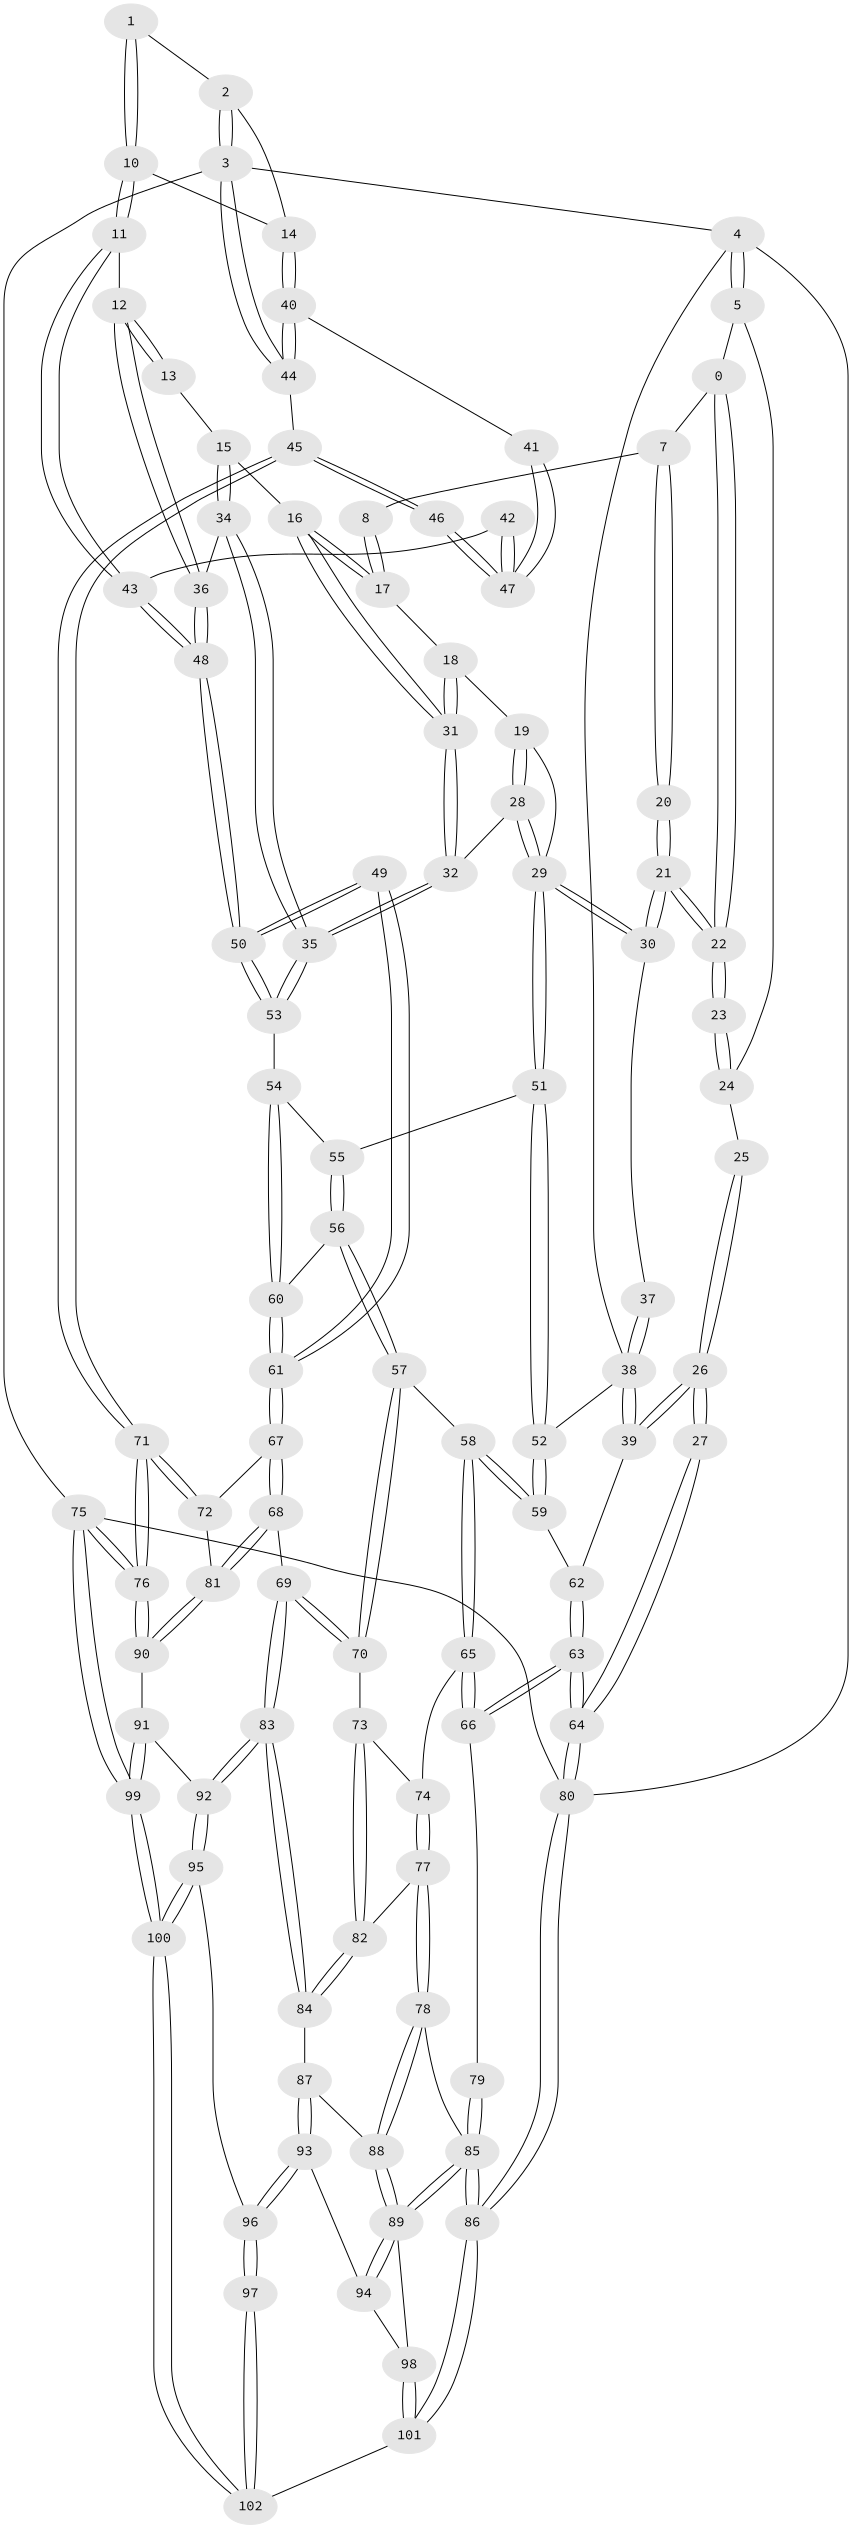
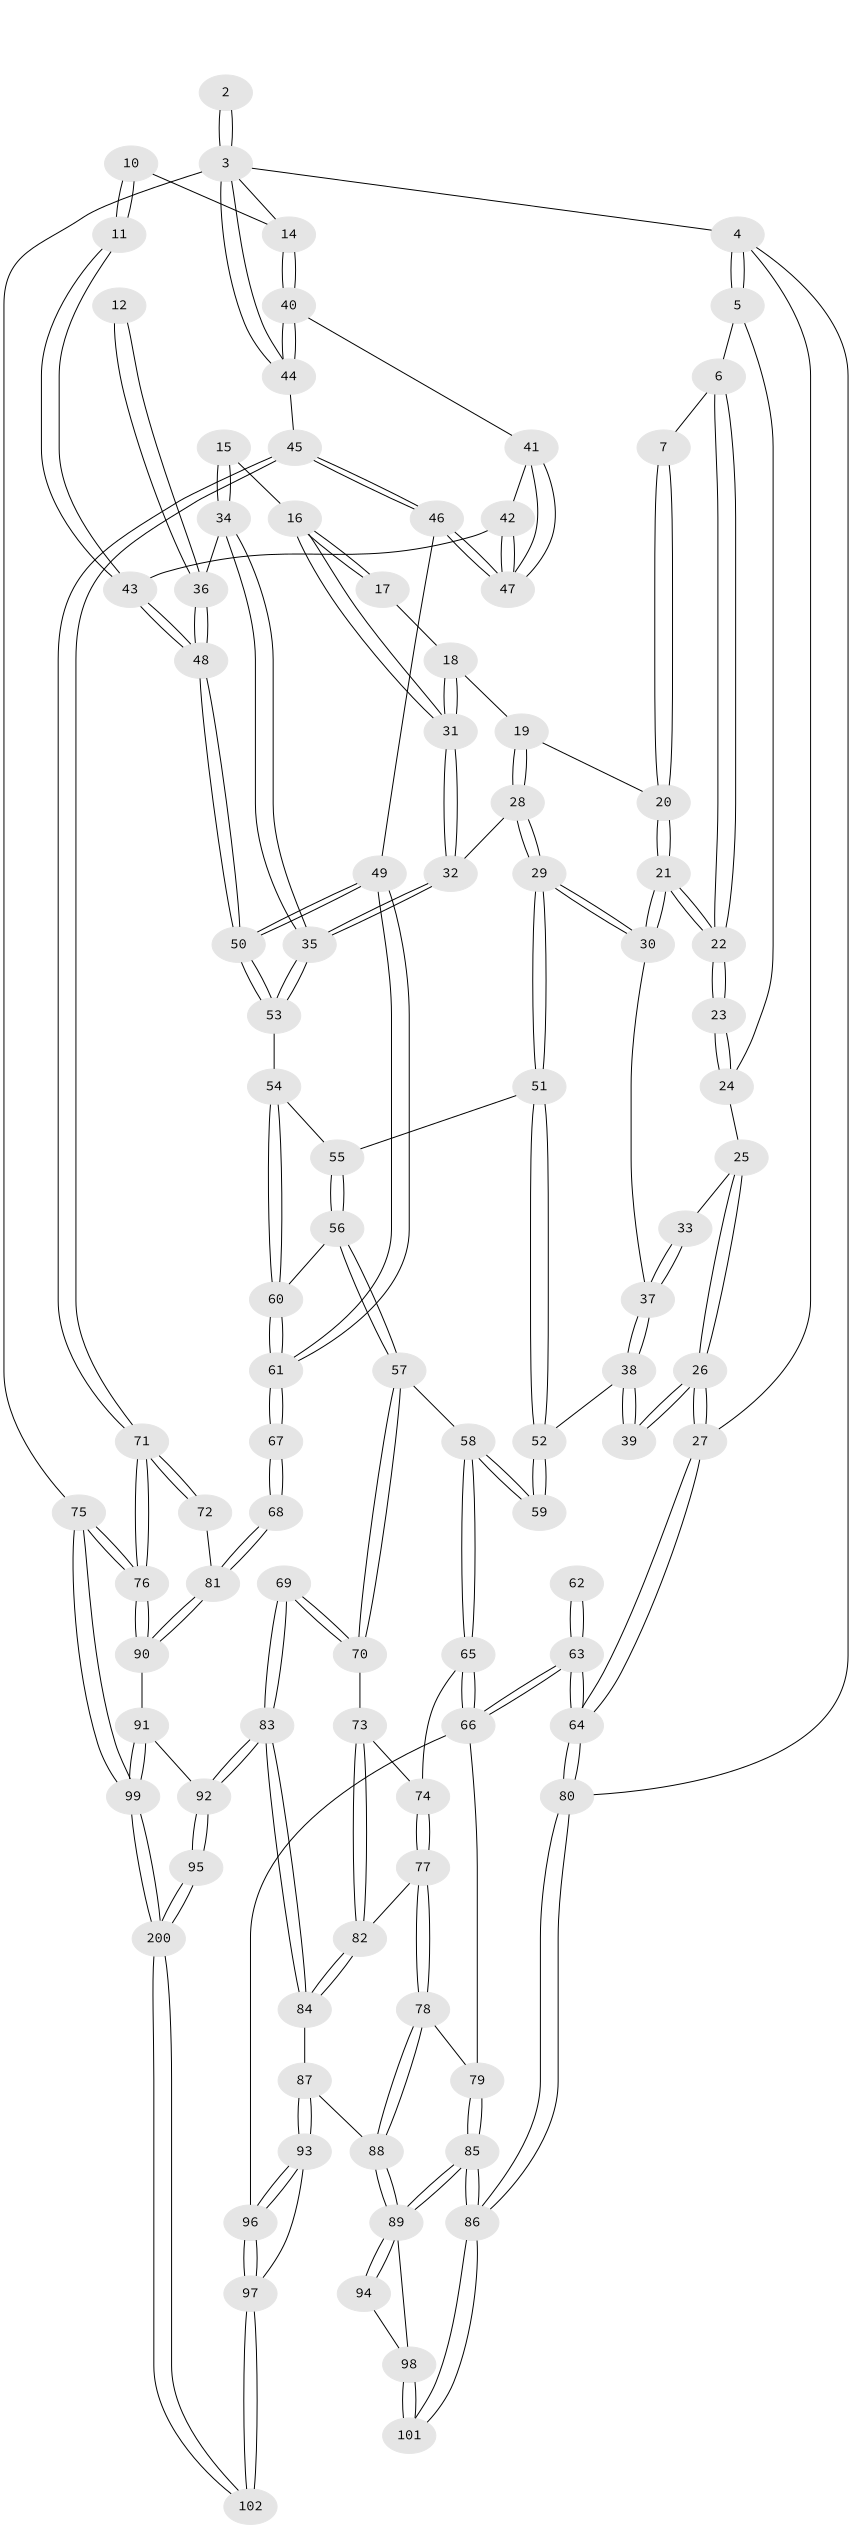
node "1": removed
edge "2" -- "14": now "3" -- "14"
edge "11" -- "12": removed
node "13": removed
node "0": label "0" -> "6"
edge "41" -- "42": added
node "8": removed
edge "46" -- "49": added
edge "4" -- "38": now "4" -- "27"
edge "19" -- "29": now "19" -- "20"
node "33": added
edge "67" -- "72": removed
edge "39" -- "62": removed
edge "68" -- "69": removed
edge "59" -- "62": removed
edge "75" -- "80": removed
node "100": label "100" -> "200"
edge "95" -- "96": now "66" -- "96"
edge "78" -- "85": now "78" -- "79"
edge "93" -- "94": now "93" -- "97"
edge "101" -- "102": removed
